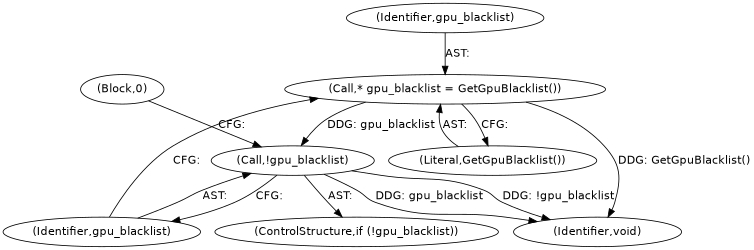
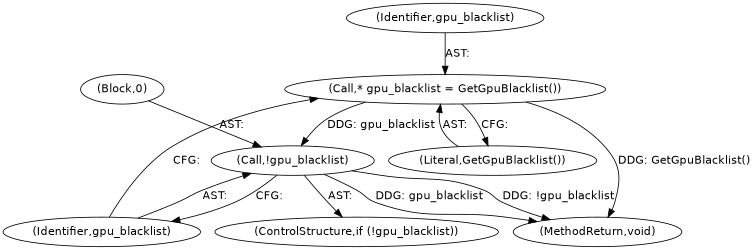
edge "(Block,0)" -> "(Call,!gpu_blacklist)": label "CFG: " -> "AST: "
node "(Identifier,void)": label "(Identifier,void)" -> "(MethodReturn,void)"
